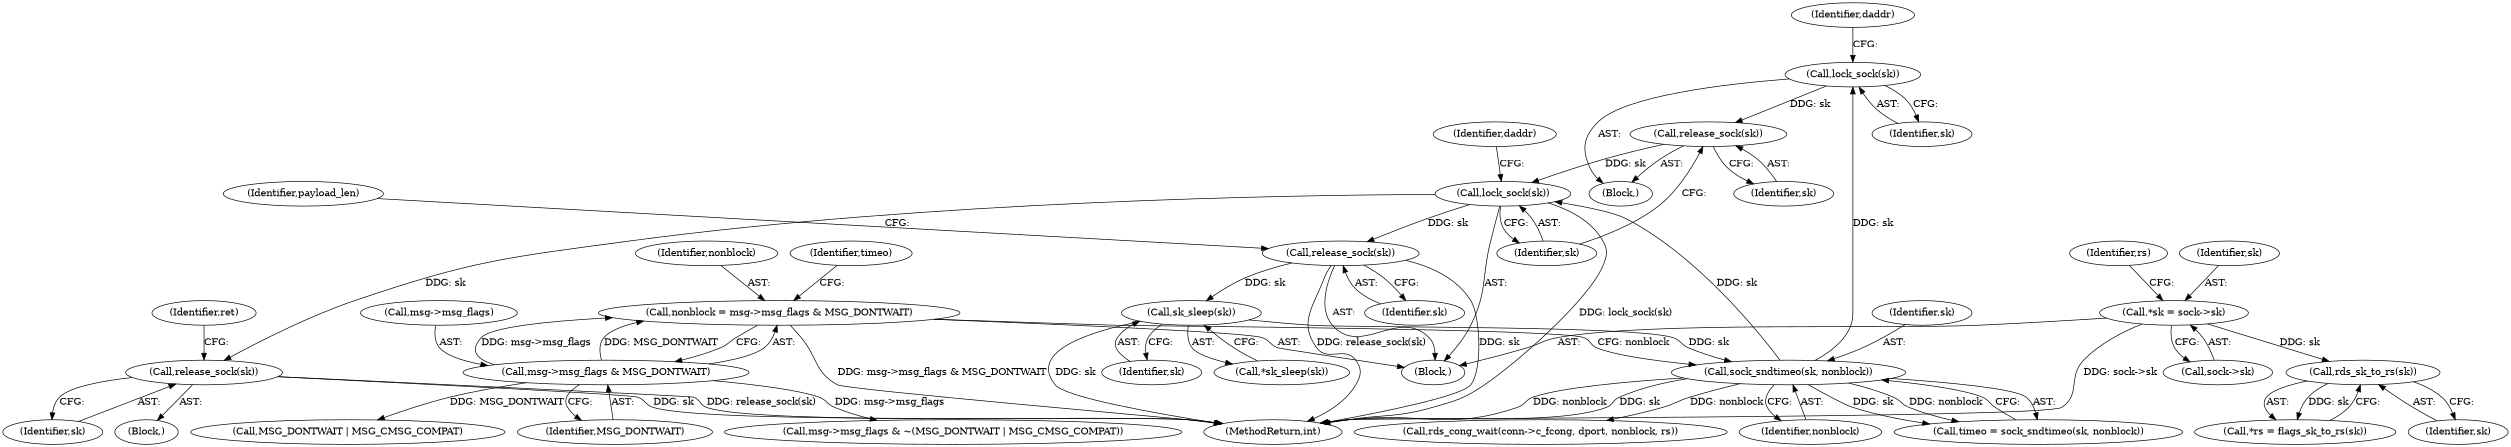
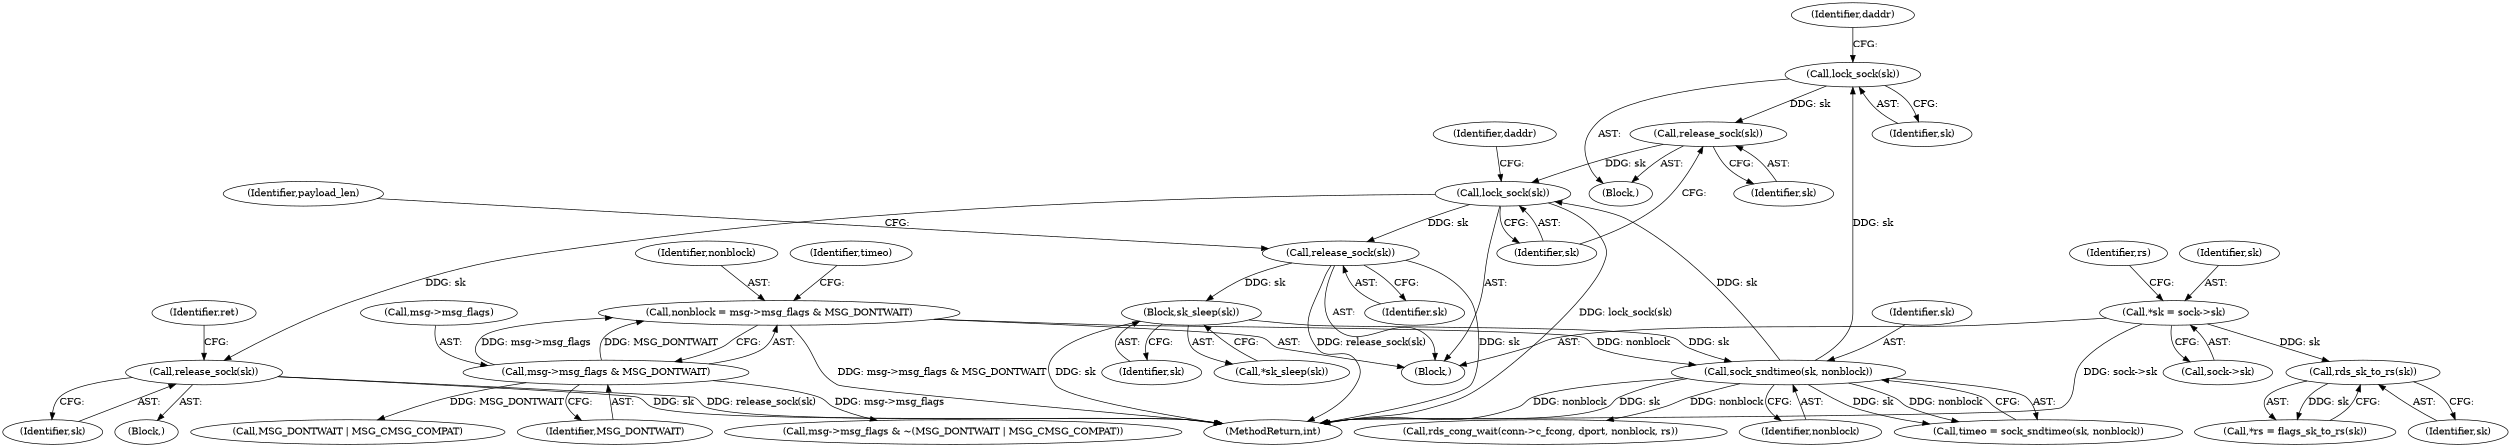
node "(Call,sk_sleep(sk))": label "(Call,sk_sleep(sk))" -> "(Block,sk_sleep(sk))"
edge "(Call,nonblock = msg->msg_flags & MSG_DONTWAIT)" -> "(Call,sock_sndtimeo(sk, nonblock))": label "CFG: nonblock" -> "DDG: nonblock"
